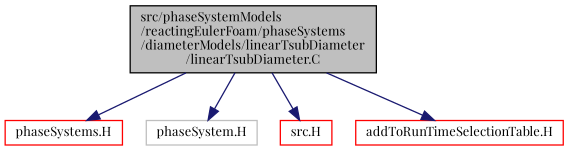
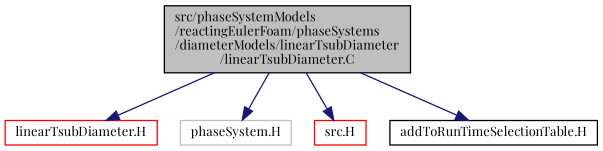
node "phaseSystems.H": label "phaseSystems.H" -> "linearTsubDiameter.H"
node "addToRunTimeSelectionTable.H": color red -> black
